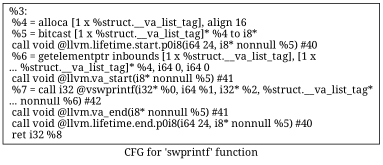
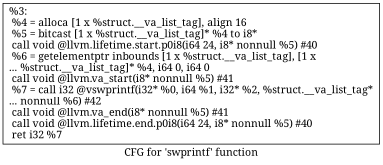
node "%3:": text "ret i32 %8" -> "ret i32 %7"
